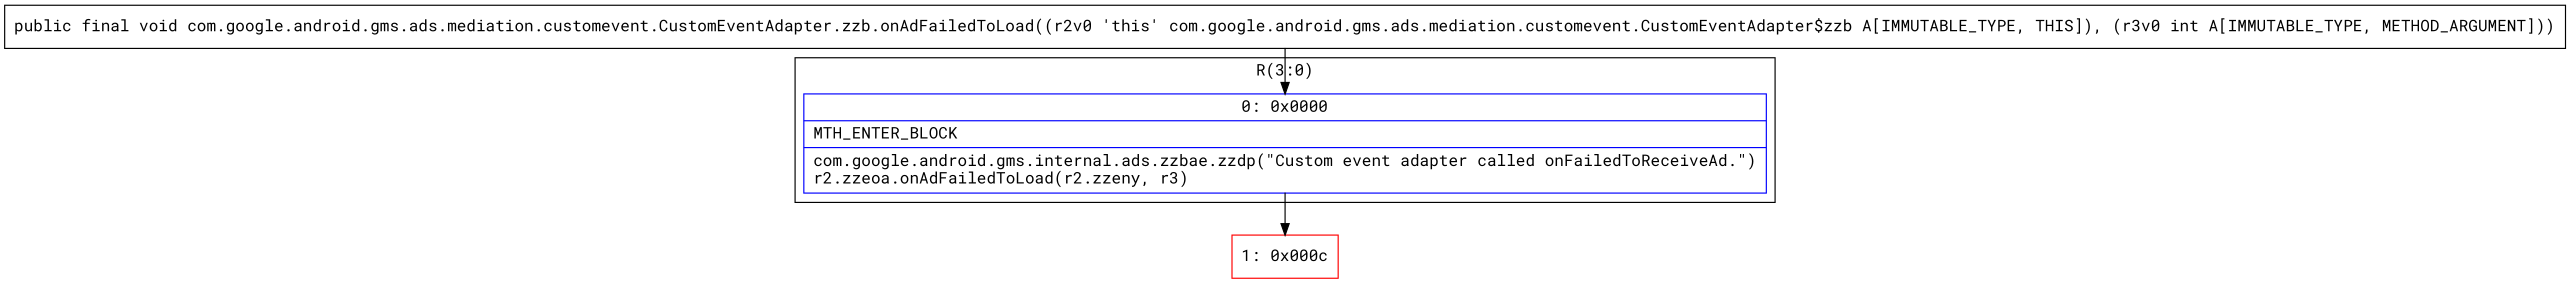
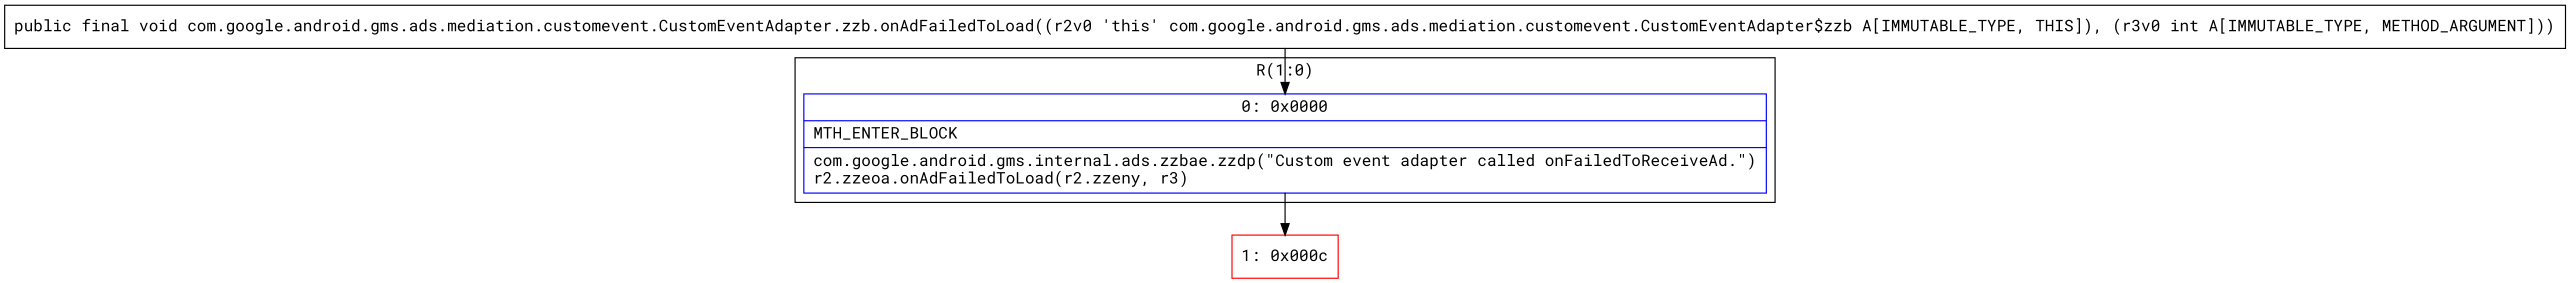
cluster "R(3:0)": label "R(3:0)" -> "R(1:0)"
